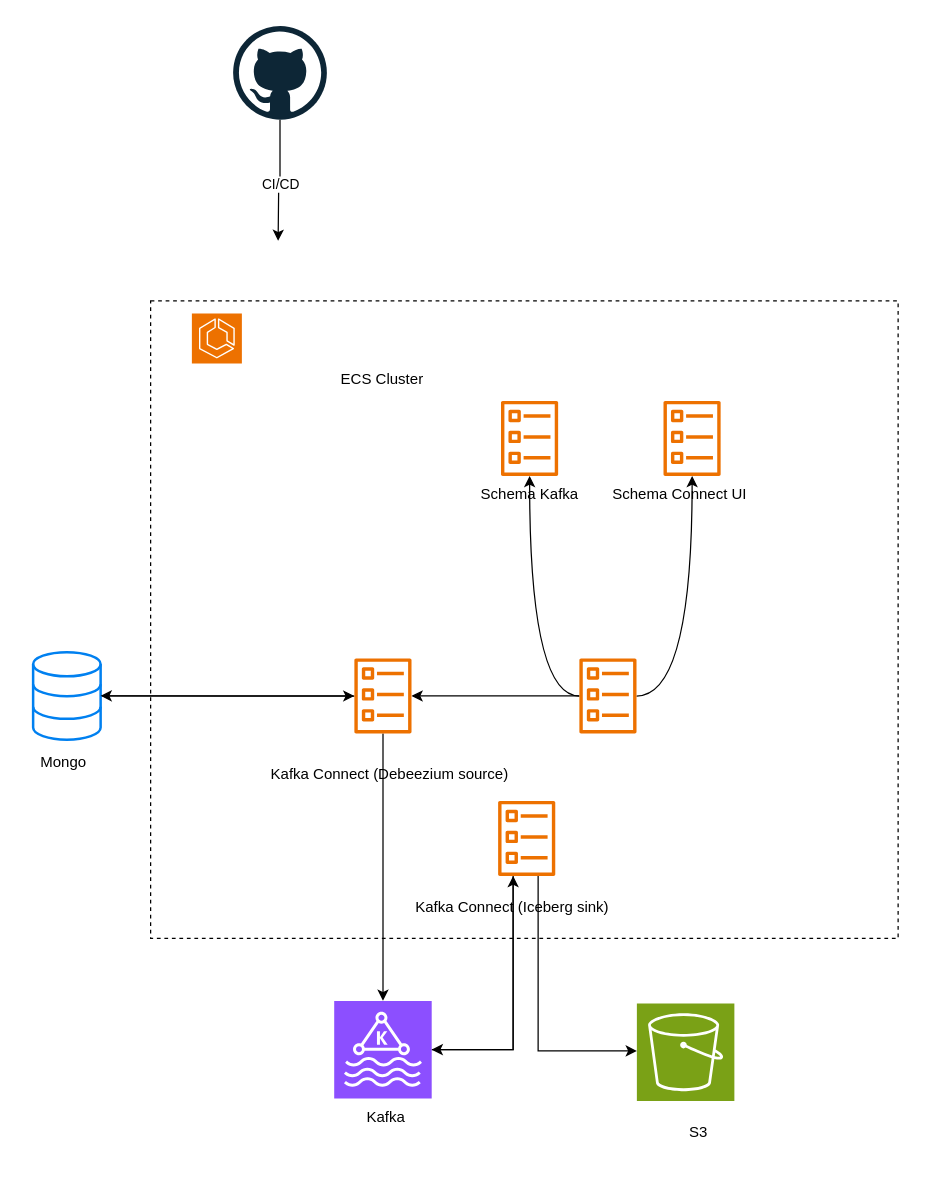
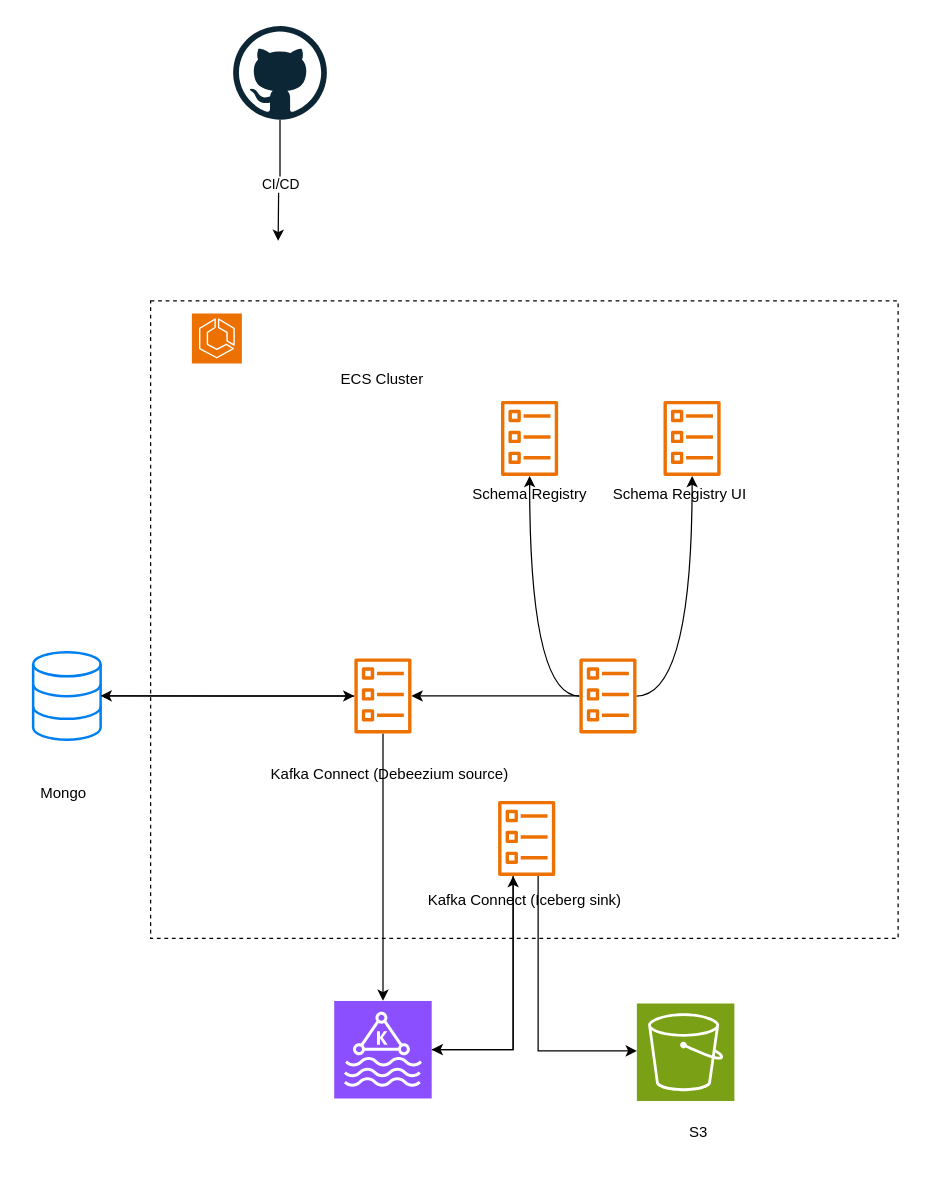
node "Schema Kafka": label "Schema Kafka" -> "Schema Registry"
node "Schema Connect UI": label "Schema Connect UI" -> "Schema Registry UI"
node "Mongo": moved (63, 762) -> (63, 793)
node "Kafka Connect (Iceberg sink)": moved (512, 907) -> (524, 901)
node "Kafka": removed
